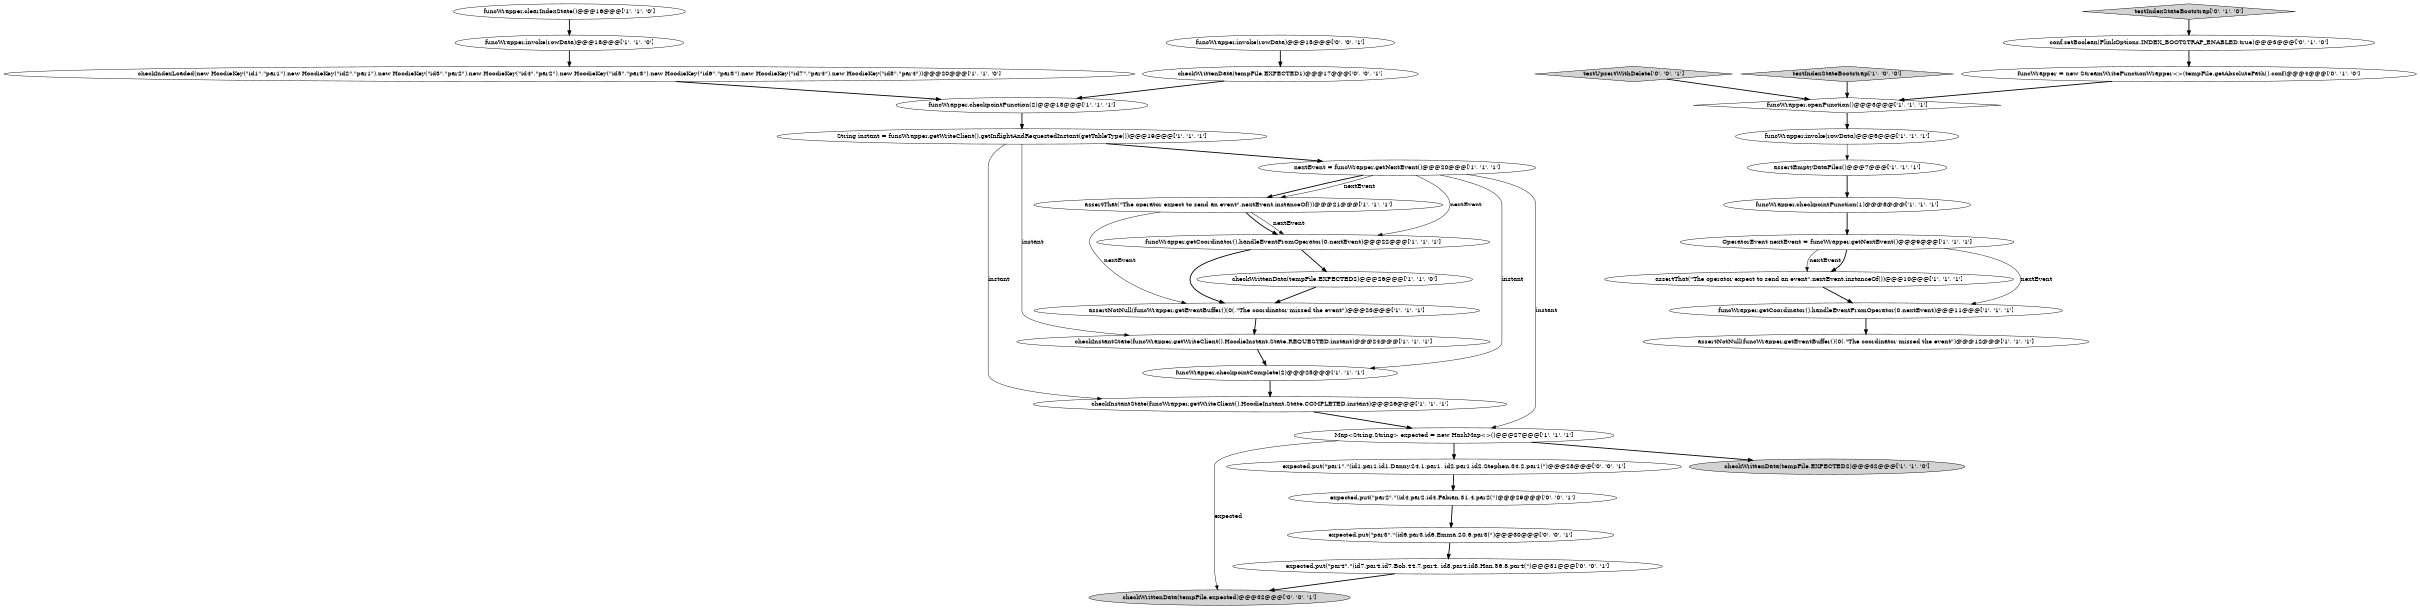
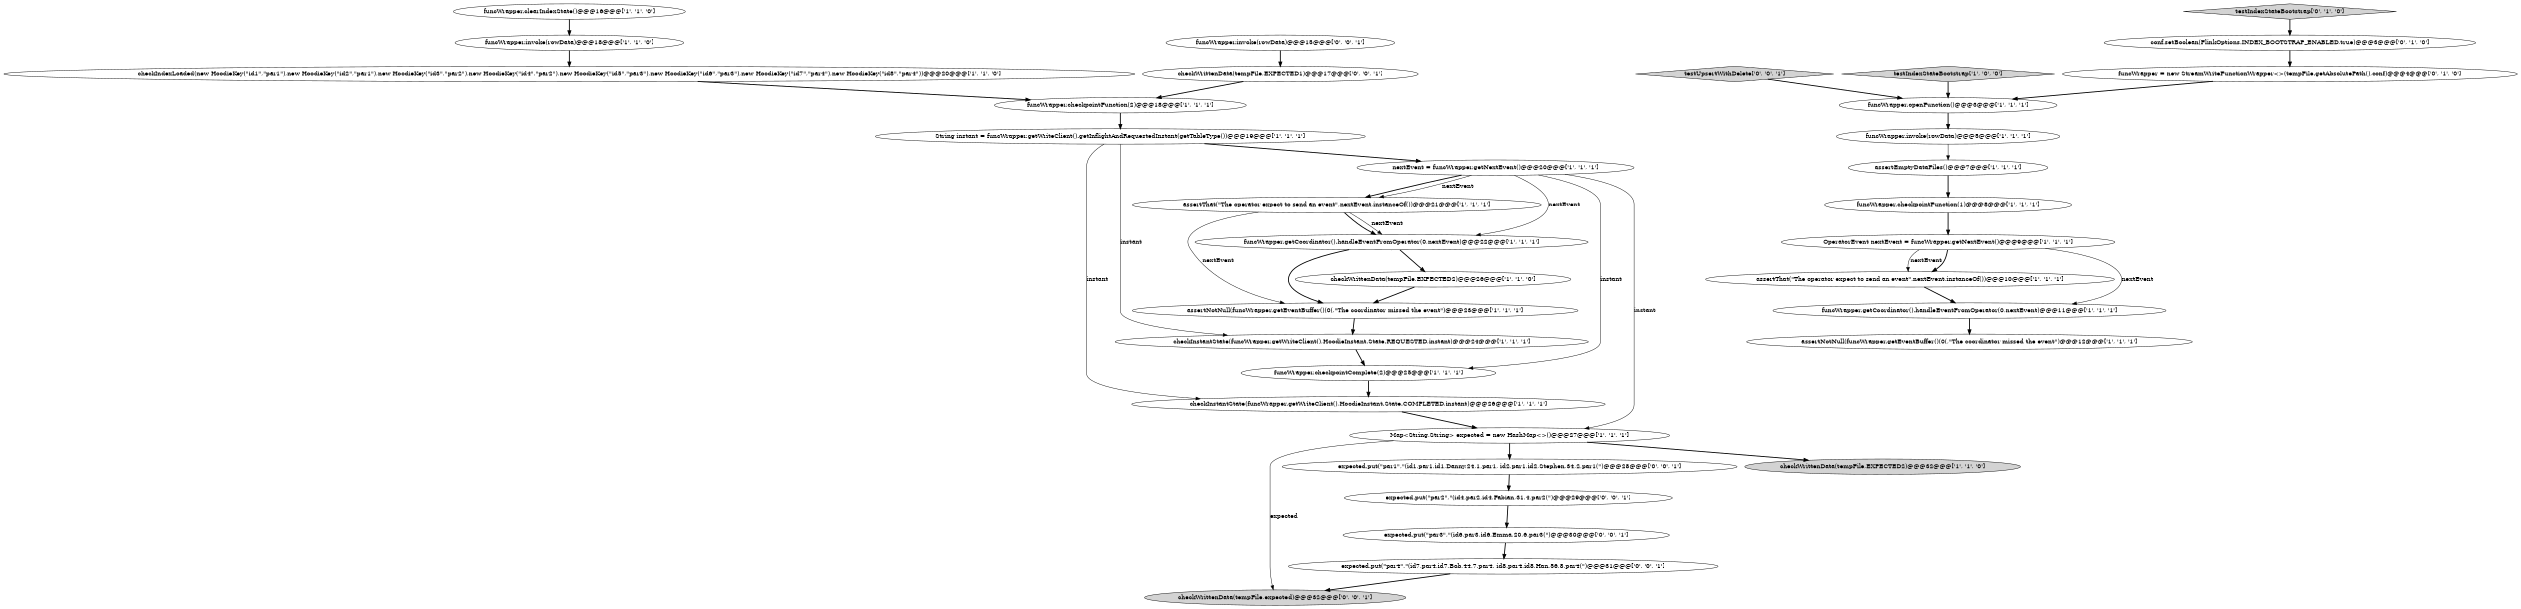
node "funcWrapper.openFunction()@@@3@@@['1', '1', '1']": shape diamond -> ellipse
